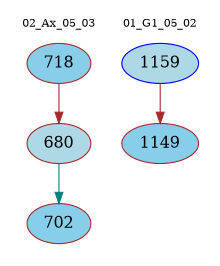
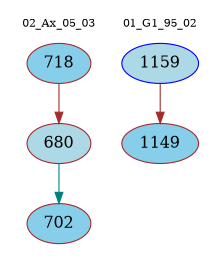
cluster "01_G1_05_02": label "01_G1_05_02" -> "01_G1_95_02"
